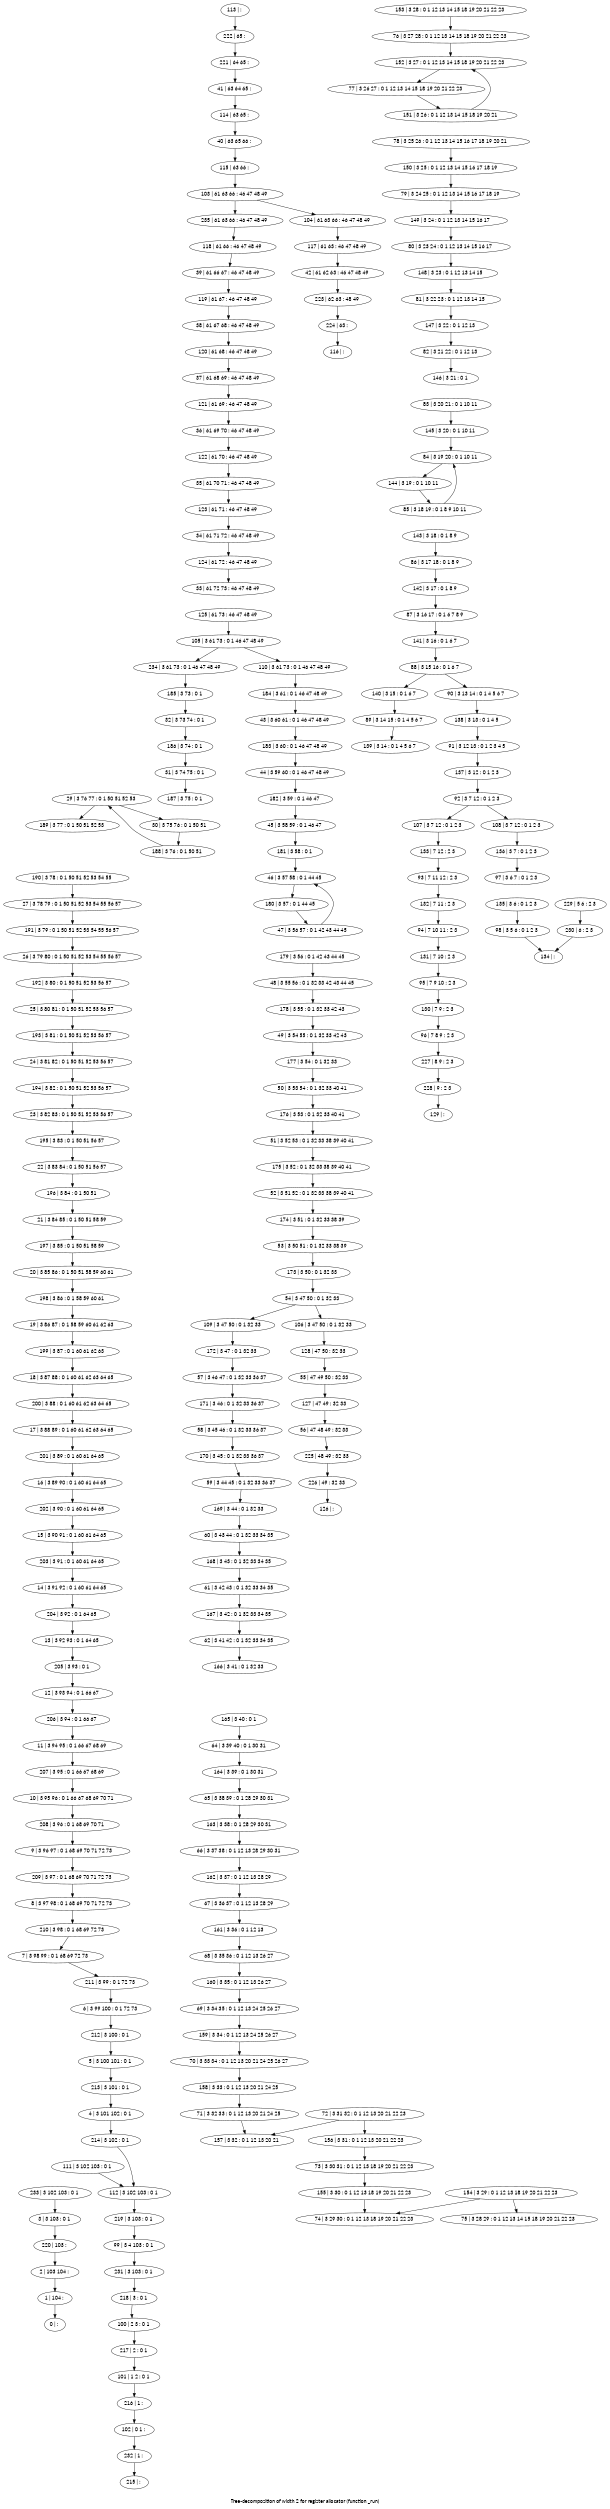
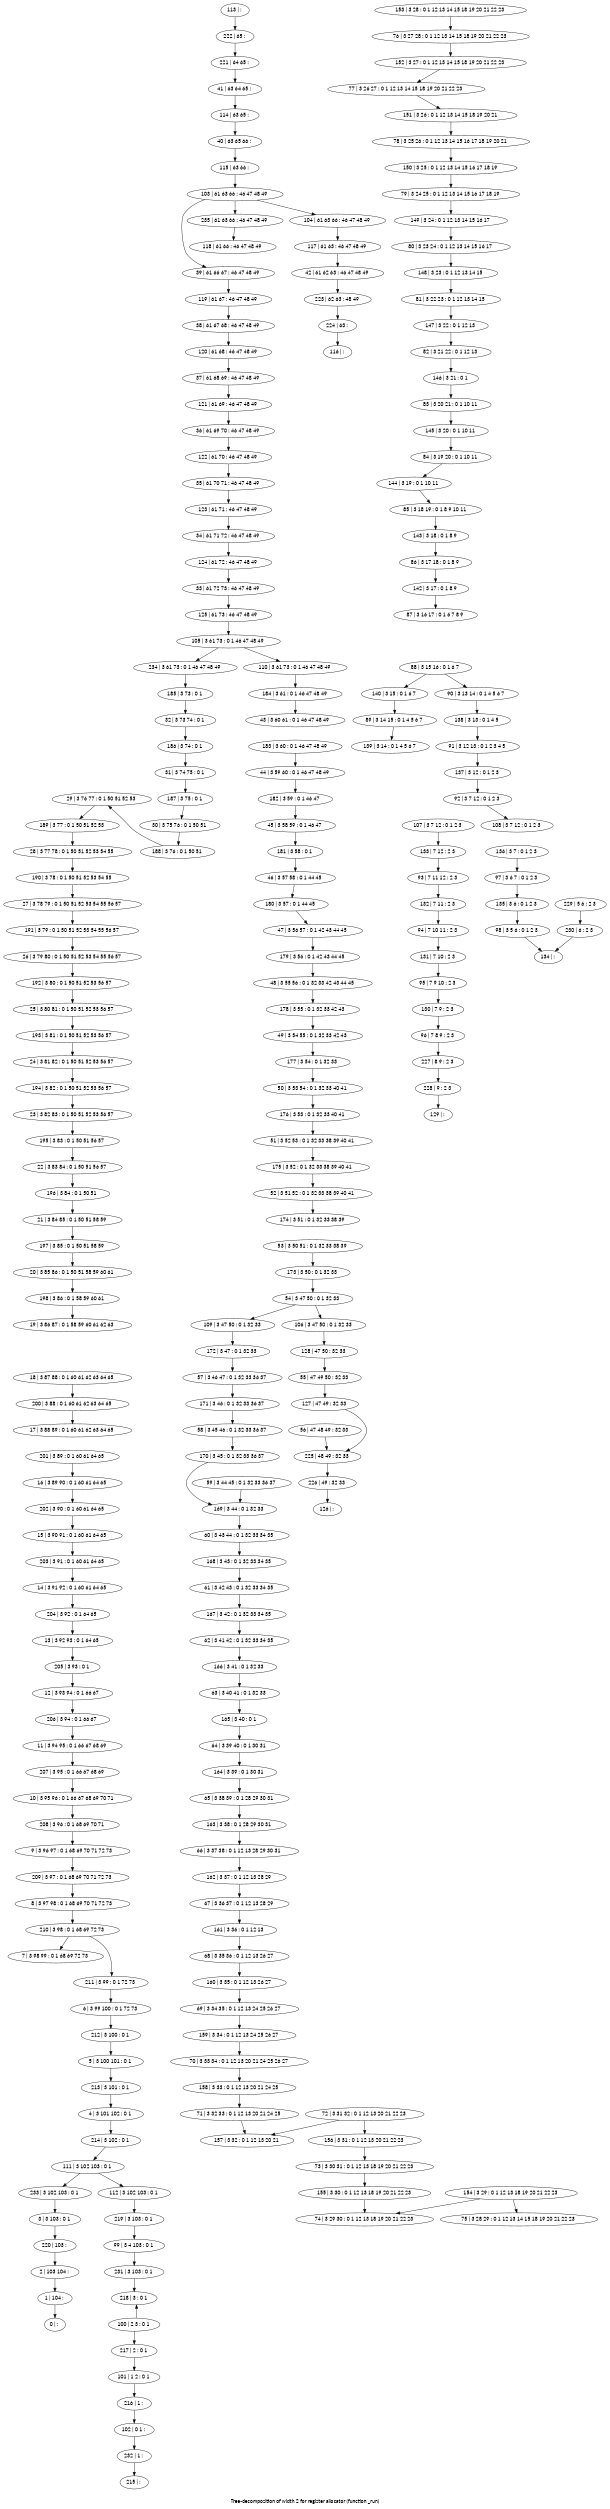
edge "151 | 3 26 : 0 1 12 13 14 15 18 19 20 21" -> "152 | 3 27 : 0 1 12 13 14 15 18 19 20 21 22 23": now "151 | 3 26 : 0 1 12 13 14 15 18 19 20 21" -> "78 | 3 25 26 : 0 1 12 13 14 15 16 17 18 19 20 21"
edge "118 | 61 66 : 46 47 48 49" -> "39 | 61 66 67 : 46 47 48 49": now "103 | 61 63 66 : 46 47 48 49" -> "39 | 61 66 67 : 46 47 48 49"
edge "146 | 3 21 : 0 1" -> "83 | 3 20 21 : 0 1 10 11": added
edge "85 | 3 18 19 : 0 1 8 9 10 11" -> "84 | 3 19 20 : 0 1 10 11": now "85 | 3 18 19 : 0 1 8 9 10 11" -> "143 | 3 18 : 0 1 8 9"
edge "33 | 61 72 73 : 46 47 48 49" -> "125 | 61 73 : 46 47 48 49": added
node "141 | 3 16 : 0 1 6 7": removed
edge "43 | 3 60 61 : 0 1 46 47 48 49" -> "183 | 3 60 : 0 1 46 47 48 49": removed
edge "92 | 3 7 12 : 0 1 2 3" -> "107 | 3 7 12 : 0 1 2 3": removed
edge "29 | 3 76 77 : 0 1 50 51 52 53" -> "30 | 3 75 76 : 0 1 50 51": now "187 | 3 75 : 0 1" -> "30 | 3 75 76 : 0 1 50 51"
edge "108 | 3 7 12 : 0 1 2 3" -> "136 | 3 7 : 0 1 2 3": removed
node "28 | 3 77 78 : 0 1 50 51 52 53 54 55": added
edge "97 | 3 6 7 : 0 1 2 3" -> "135 | 3 6 : 0 1 2 3": added
edge "47 | 3 56 57 : 0 1 42 43 44 45" -> "46 | 3 57 58 : 0 1 44 45": now "47 | 3 56 57 : 0 1 42 43 44 45" -> "179 | 3 56 : 0 1 42 43 44 45"
edge "174 | 3 51 : 0 1 32 33 38 39" -> "53 | 3 50 51 : 0 1 32 33 38 39": removed
node "199 | 3 87 : 0 1 60 61 62 63": removed
edge "127 | 47 49 : 32 33" -> "56 | 47 48 49 : 32 33": now "127 | 47 49 : 32 33" -> "225 | 48 49 : 32 33"
edge "17 | 3 88 89 : 0 1 60 61 62 63 64 65" -> "201 | 3 89 : 0 1 60 61 64 65": removed
edge "170 | 3 45 : 0 1 32 33 36 37" -> "59 | 3 44 45 : 0 1 32 33 36 37": now "170 | 3 45 : 0 1 32 33 36 37" -> "169 | 3 44 : 0 1 32 33"
node "63 | 3 40 41 : 0 1 32 33": added
edge "7 | 3 98 99 : 0 1 68 69 72 73" -> "211 | 3 99 : 0 1 72 73": now "210 | 3 98 : 0 1 68 69 72 73" -> "211 | 3 99 : 0 1 72 73"
edge "214 | 3 102 : 0 1" -> "112 | 3 102 103 : 0 1": now "214 | 3 102 : 0 1" -> "111 | 3 102 103 : 0 1"
edge "111 | 3 102 103 : 0 1" -> "233 | 3 102 103 : 0 1": added
edge "218 | 3 : 0 1" -> "100 | 2 3 : 0 1": reversed
